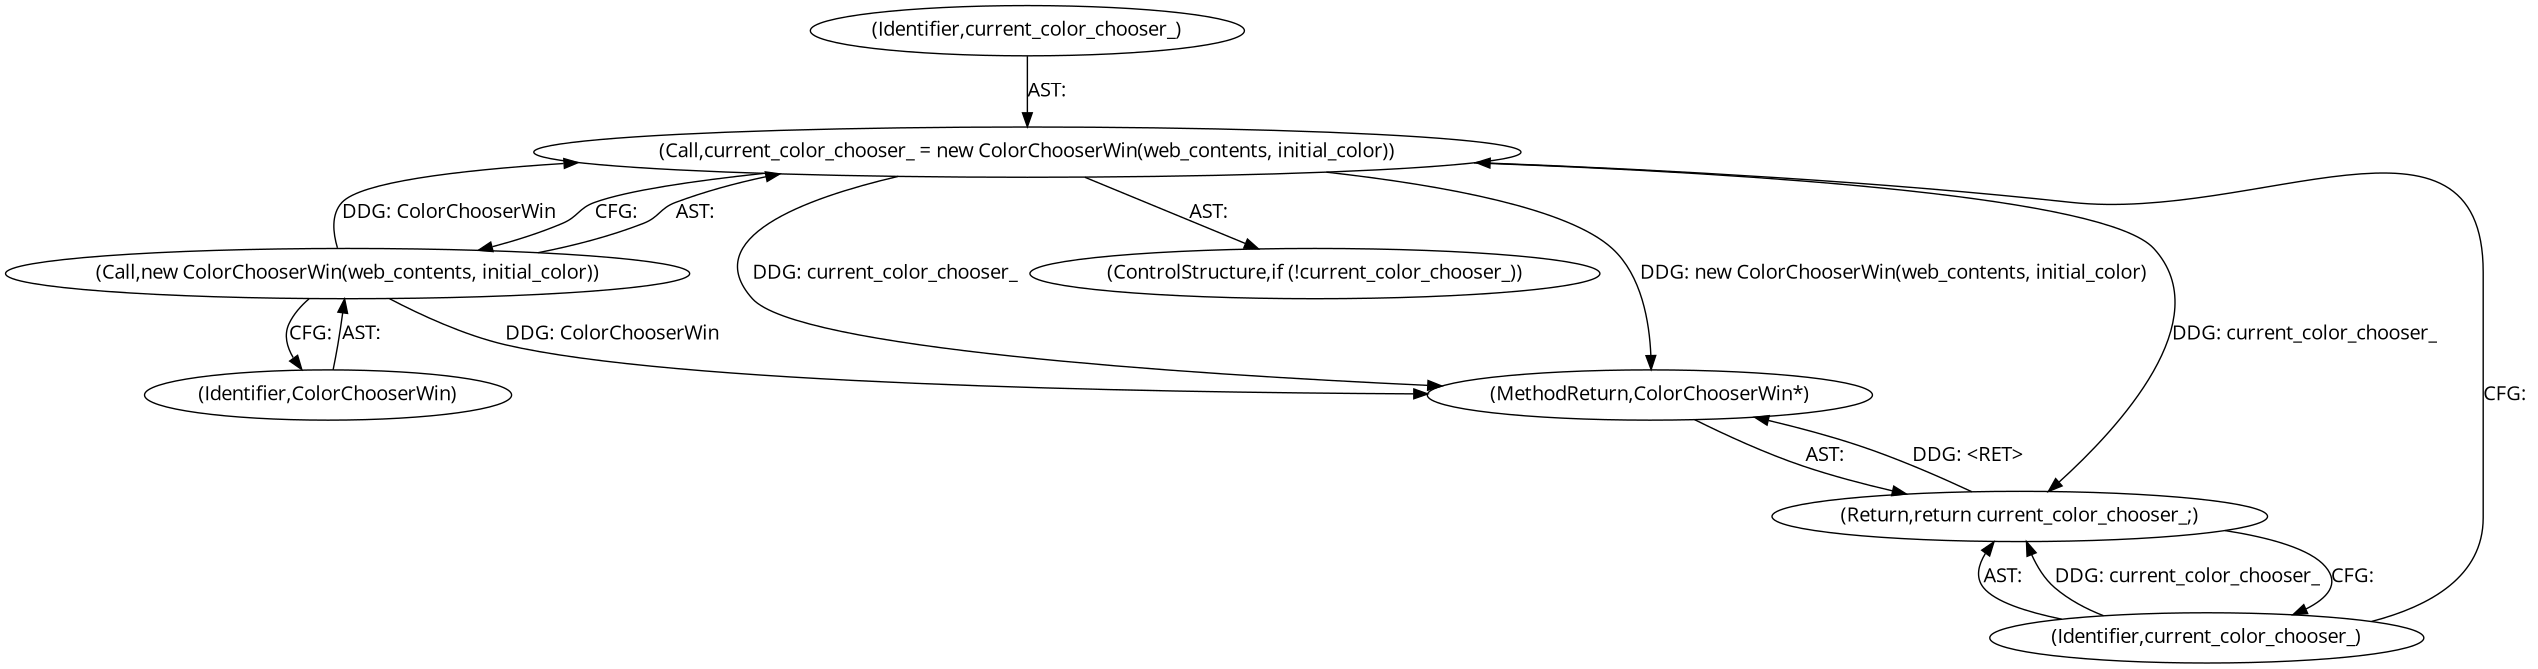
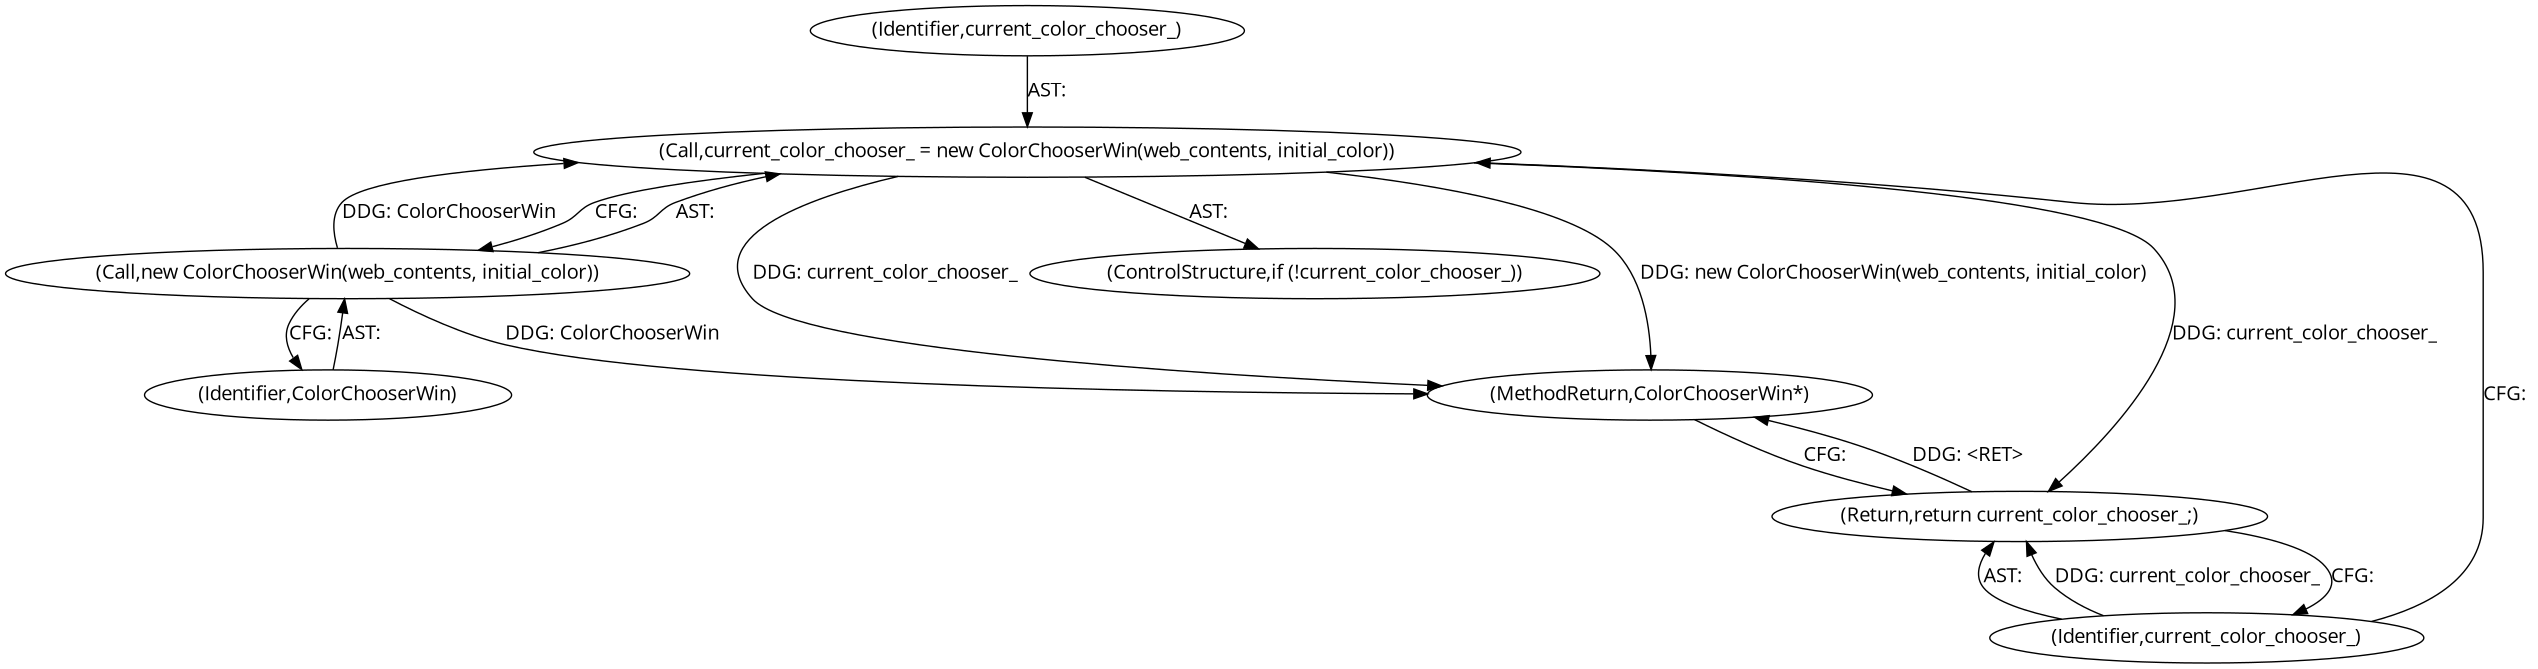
edge "(MethodReturn,ColorChooserWin*)" -> "(Return,return current_color_chooser_;)": label "AST: " -> "CFG: "
